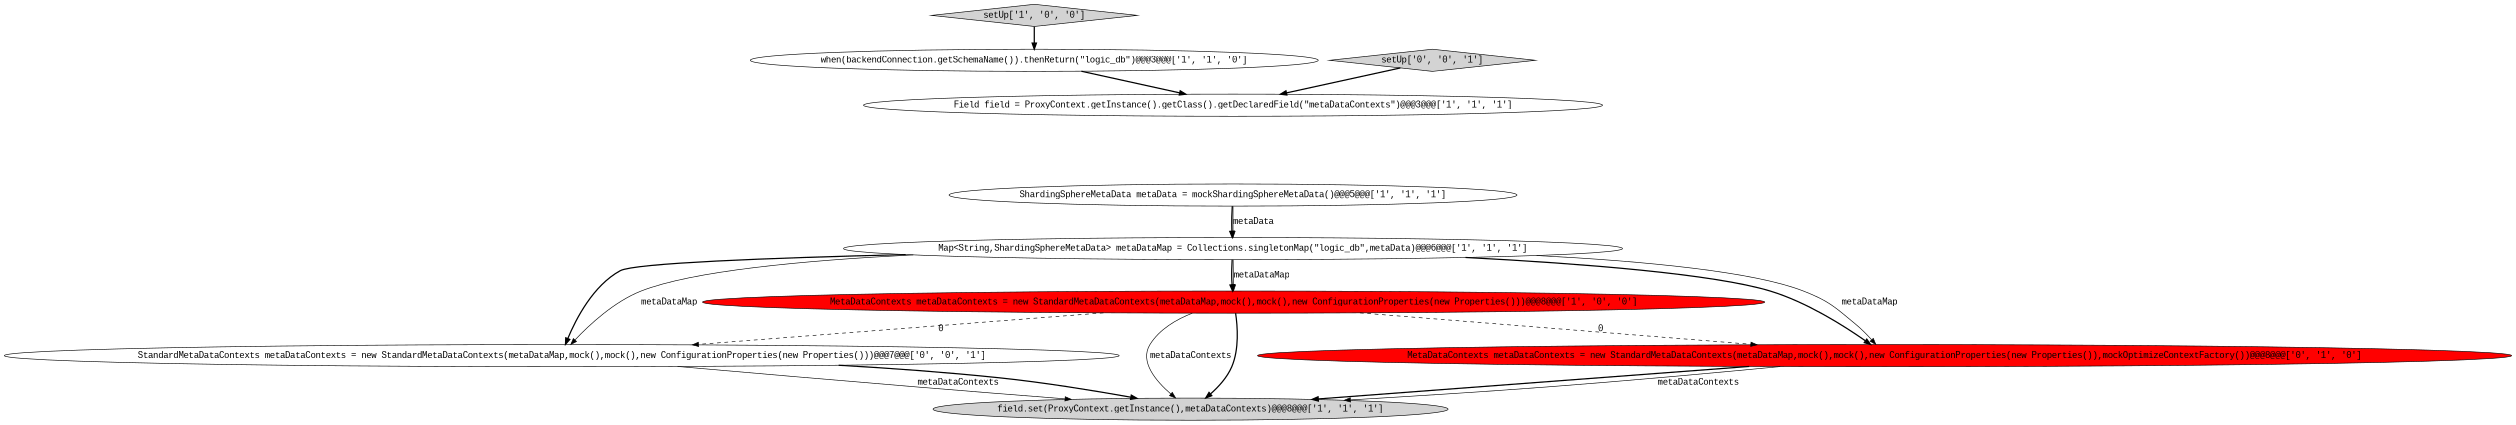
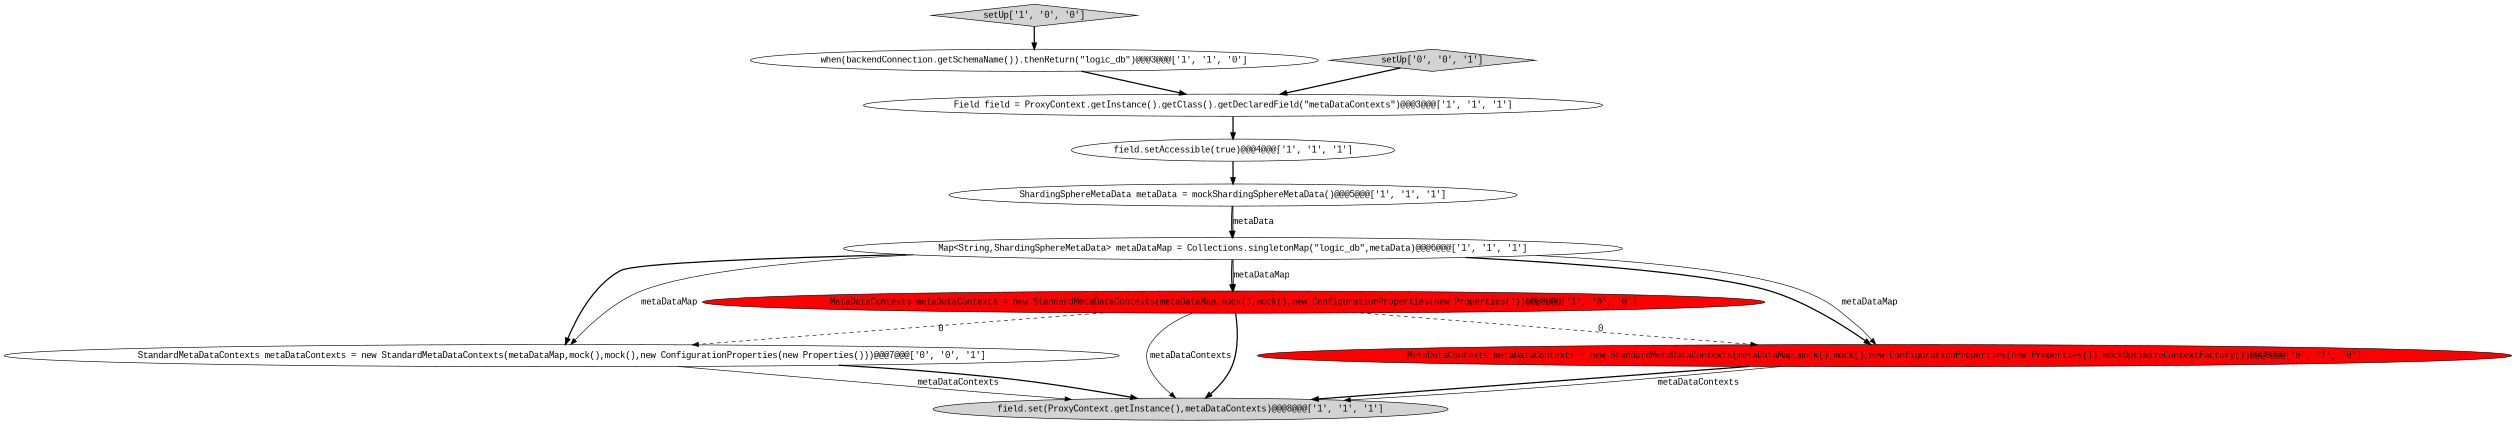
node "field.setAccessible(true)@@@4@@@['1', '1', '1']": added
